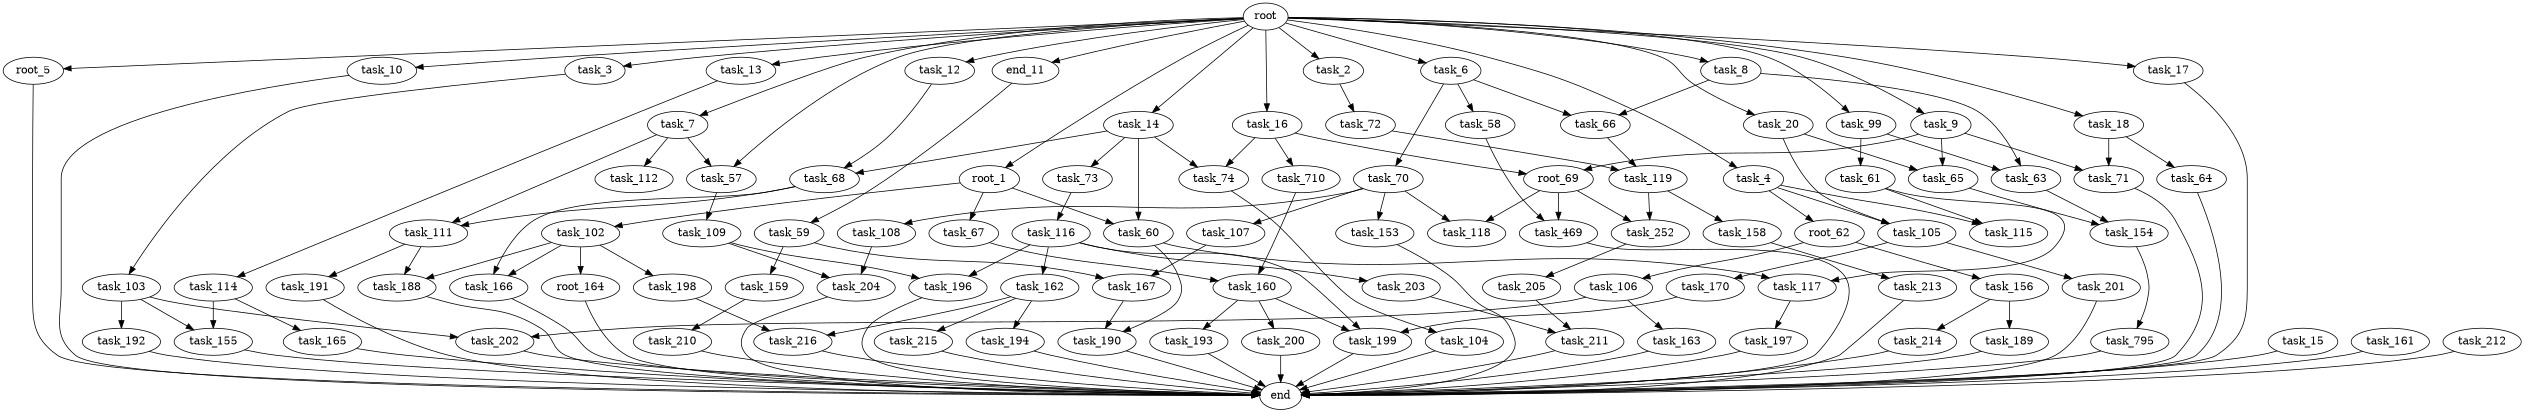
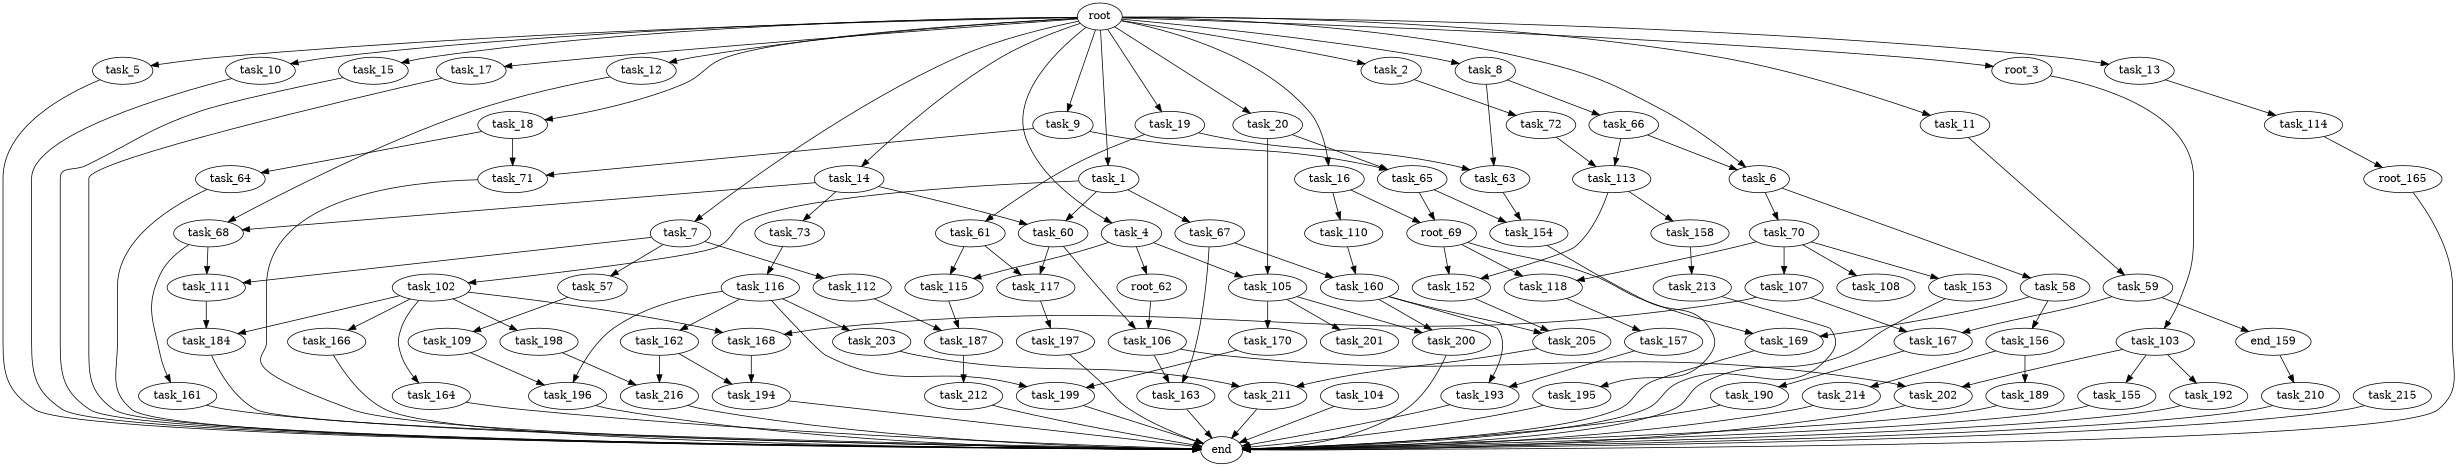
edge "root" -> "task_57": now "root" -> "task_15"
node "root_5": label "root_5" -> "task_5"
node "task_3": label "task_3" -> "root_3"
node "end_11": label "end_11" -> "task_11"
edge "task_6" -> "task_66": reversed
node "task_99": label "task_99" -> "task_19"
edge "task_9" -> "root_69": now "task_65" -> "root_69"
node "root_1": label "root_1" -> "task_1"
node "task_74": removed
node "task_710": label "task_710" -> "task_110"
node "task_119": label "task_119" -> "task_113"
edge "task_68" -> "task_166": now "task_68" -> "task_161"
node "task_469": label "task_469" -> "task_169"
node "task_252": label "task_252" -> "task_152"
edge "root_62" -> "task_156": now "task_58" -> "task_156"
node "task_191": removed
node "task_188": label "task_188" -> "task_184"
node "root_164": label "root_164" -> "task_164"
node "task_159": label "task_159" -> "end_159"
node "task_204": removed
edge "task_60" -> "task_190": now "task_60" -> "task_106"
edge "task_67" -> "task_163": added
edge "task_114" -> "task_155": removed
edge "task_162" -> "task_215": removed
edge "task_160" -> "task_199": now "task_160" -> "task_205"
edge "task_105" -> "task_200": added
node "task_165": label "task_165" -> "root_165"
node "task_168": added
node "task_187": added
node "task_157": added
node "task_795": label "task_795" -> "task_195"
edge "task_201" -> "end": removed
